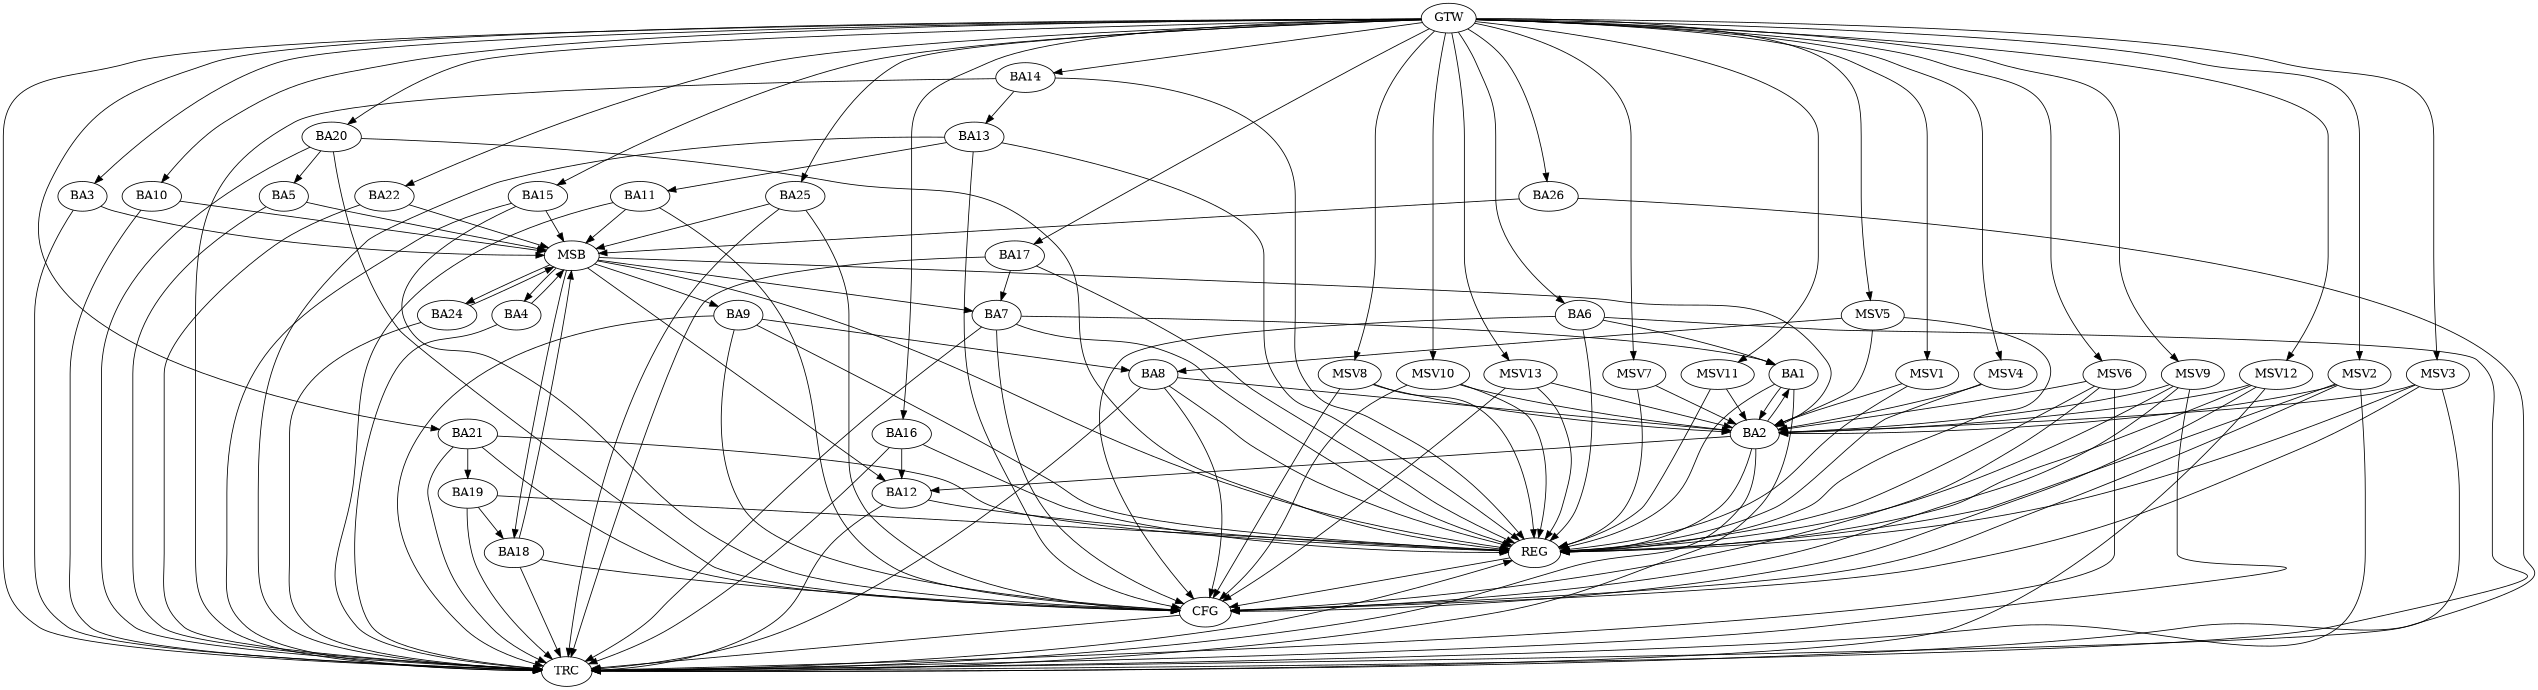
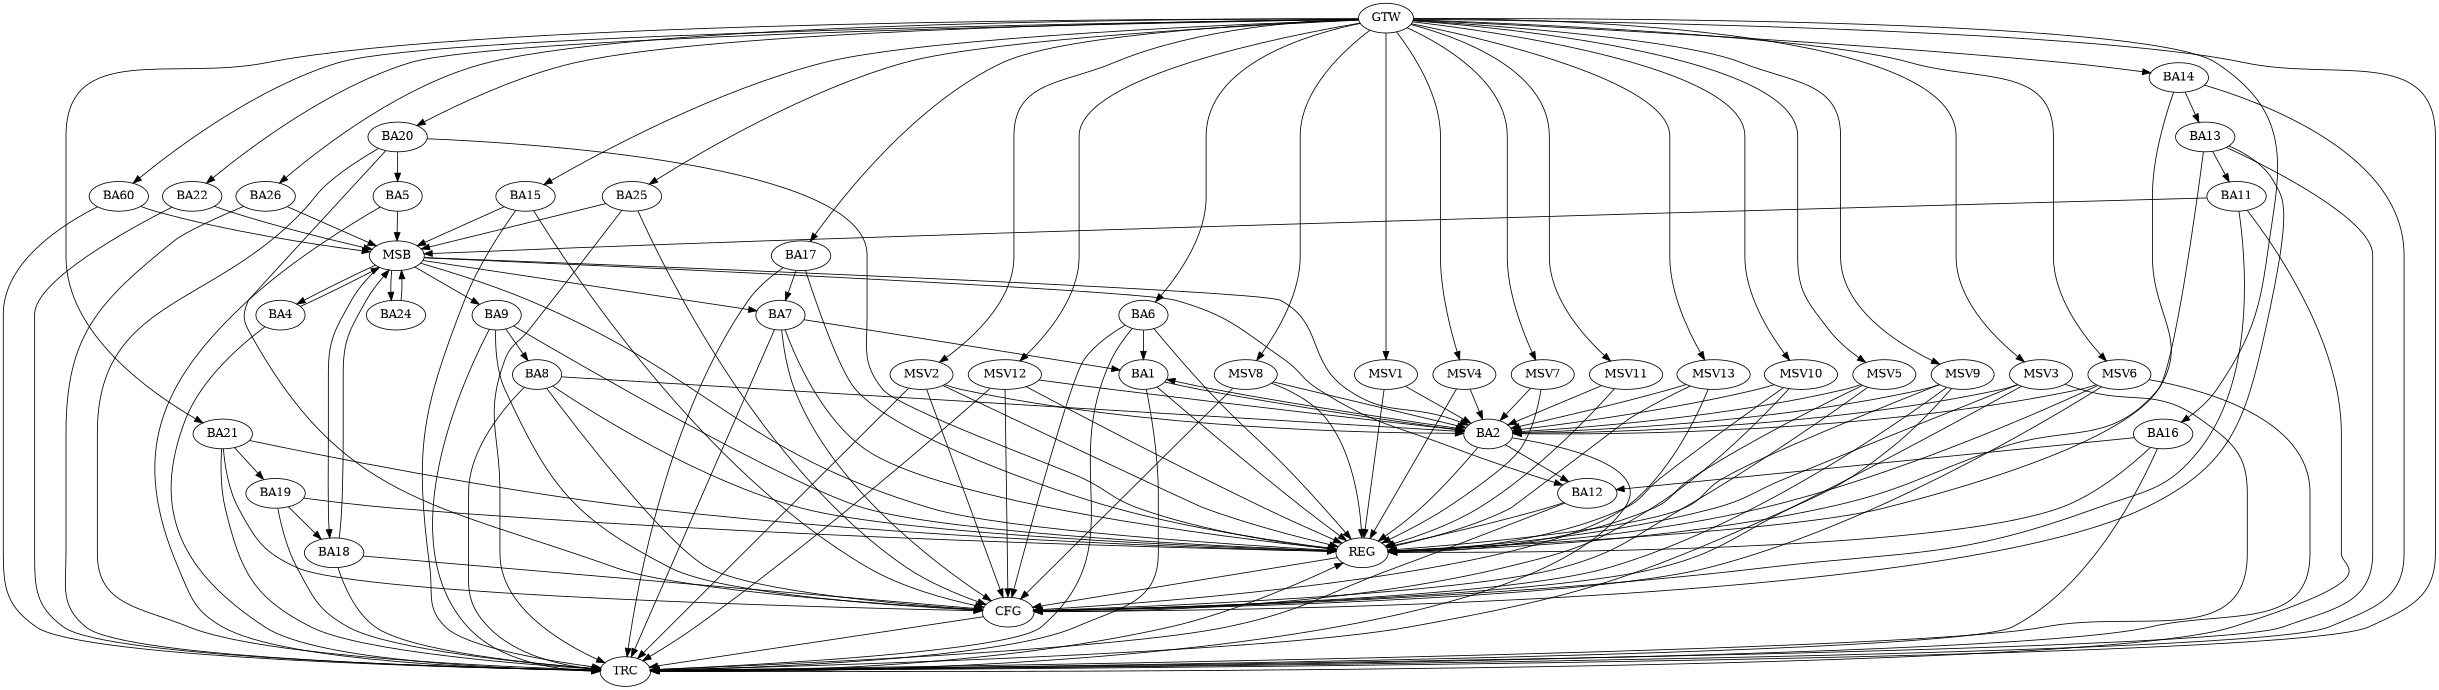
node "BA3": removed
node "BA10": label "BA10" -> "BA60"
edge "MSV5" -> "BA8": now "MSV5" -> "CFG"
edge "BA24" -> "TRC": removed
